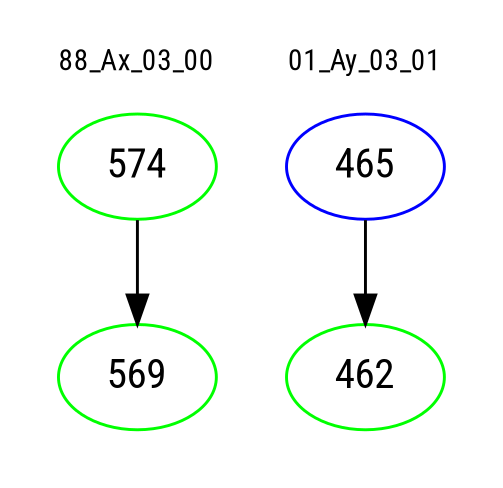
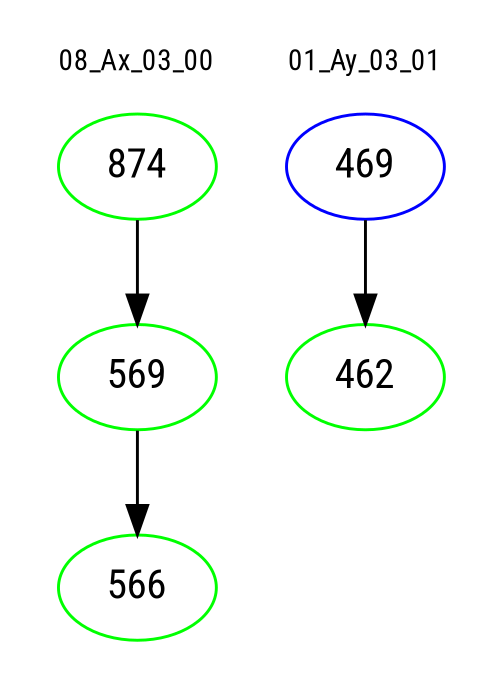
cluster "88_Ax_03_00": label "88_Ax_03_00" -> "08_Ax_03_00"
node "574": label "574" -> "874"
node "465": label "465" -> "469"
node "566": added
